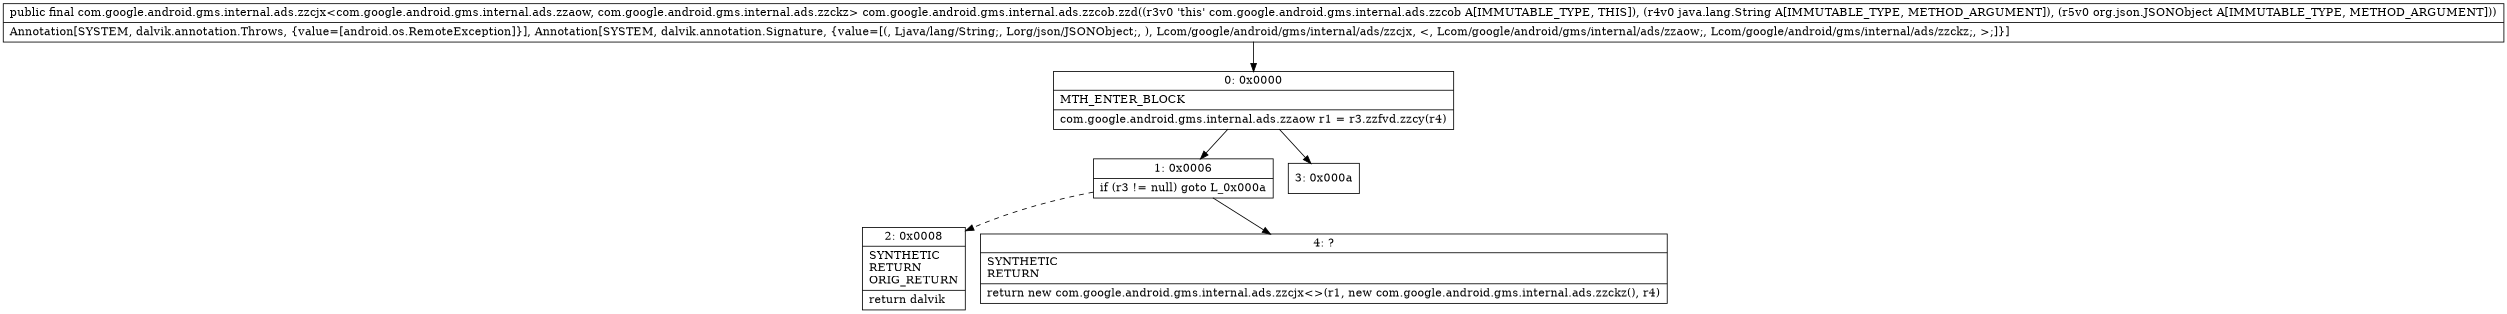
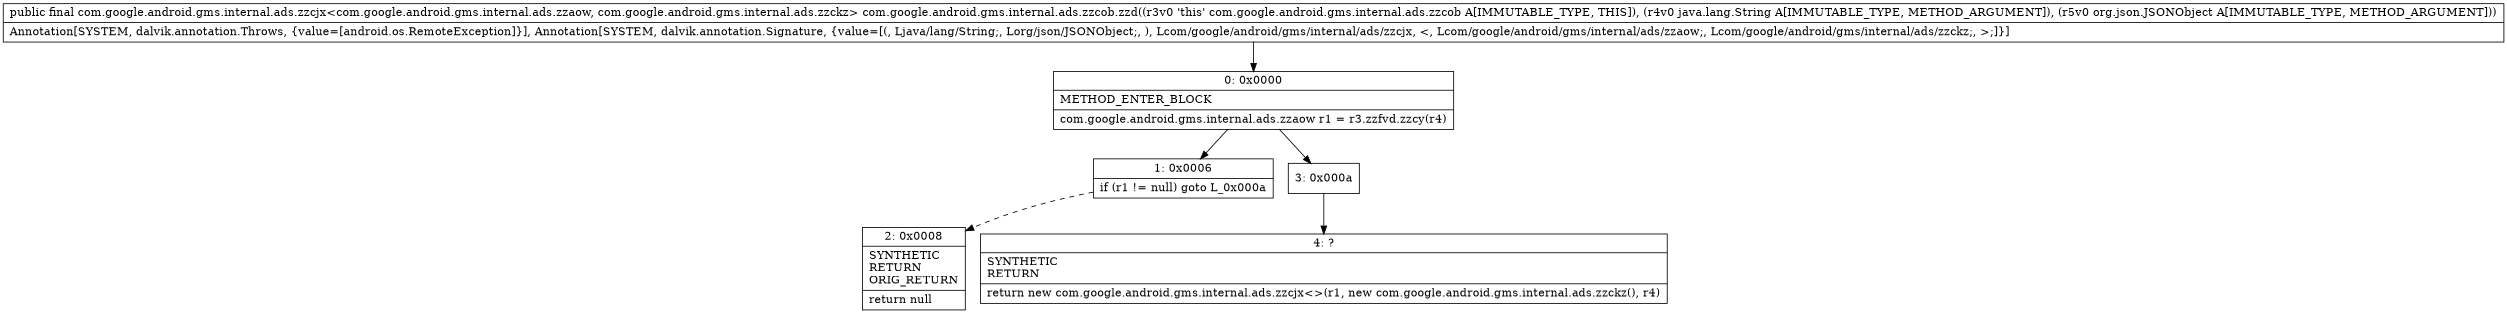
node "0: 0x0000": text "MTH_ENTER_BLOCK" -> "METHOD_ENTER_BLOCK"
node "1: 0x0006": text "if (r3 != null) goto L_0x000a" -> "if (r1 != null) goto L_0x000a"
edge "1: 0x0006" -> "4: ?": now "3: 0x000a" -> "4: ?"
node "2: 0x0008": text "return dalvik" -> "return null"
